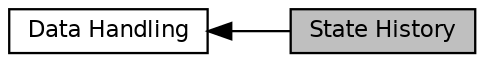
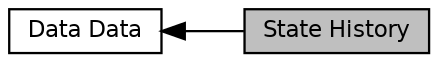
node "Data Handling": label "Data Handling" -> "Data Data"
